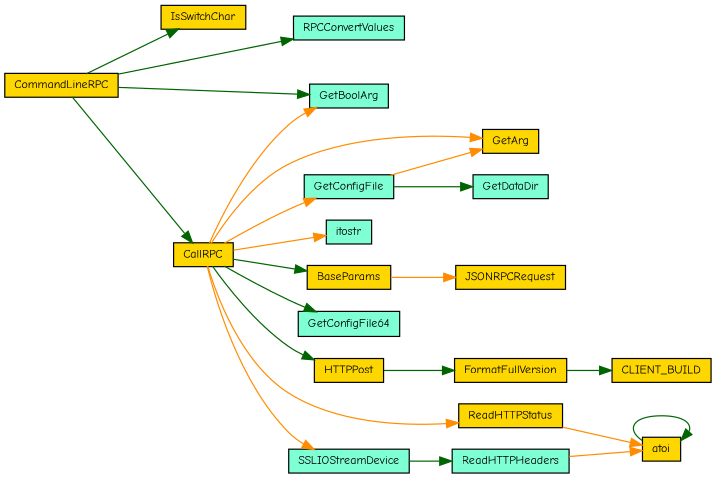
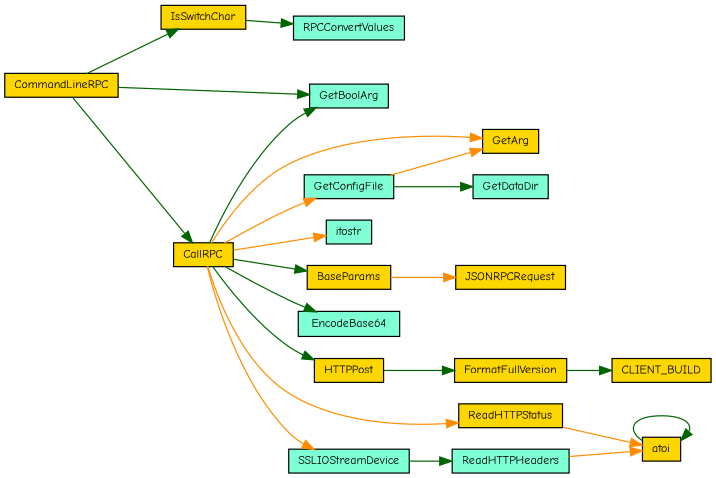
edge "CommandLineRPC" -> "RPCConvertValues": now "IsSwitchChar" -> "RPCConvertValues"
edge "CallRPC" -> "GetBoolArg": color darkorange -> darkgreen
node "GetConfigFile64": label "GetConfigFile64" -> "EncodeBase64"
